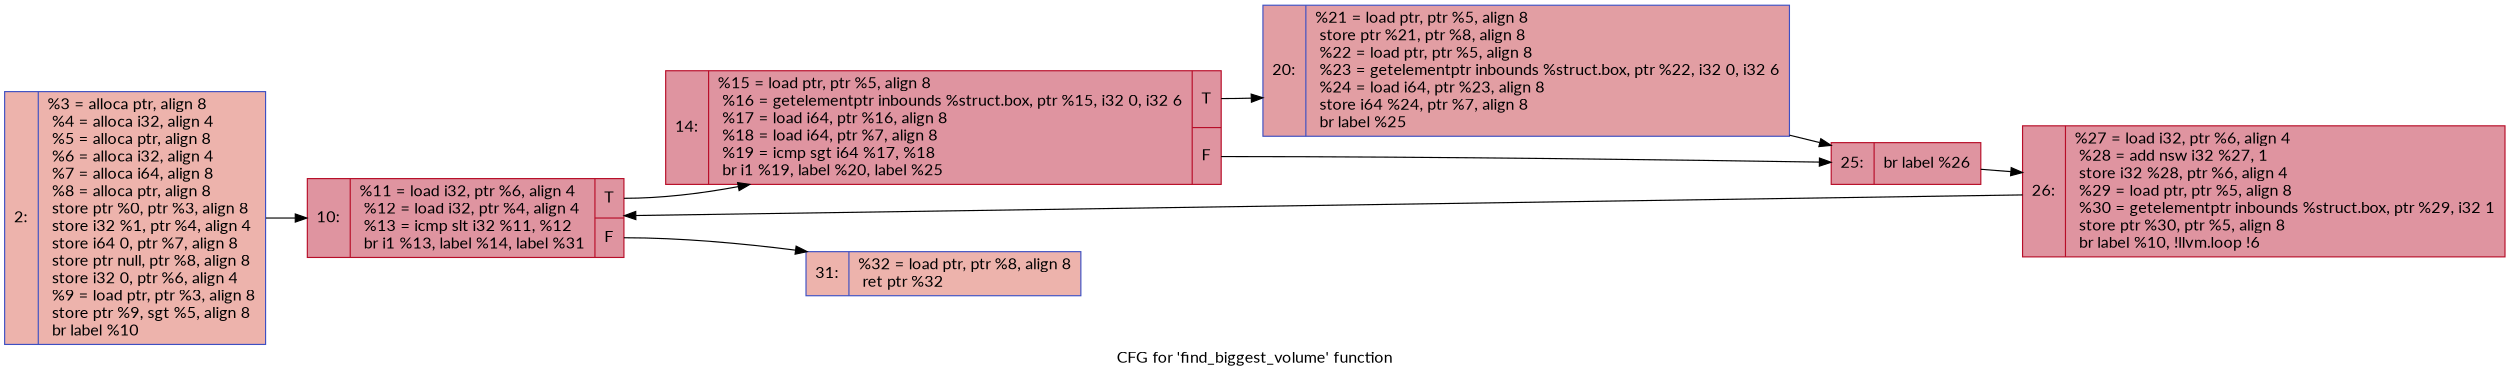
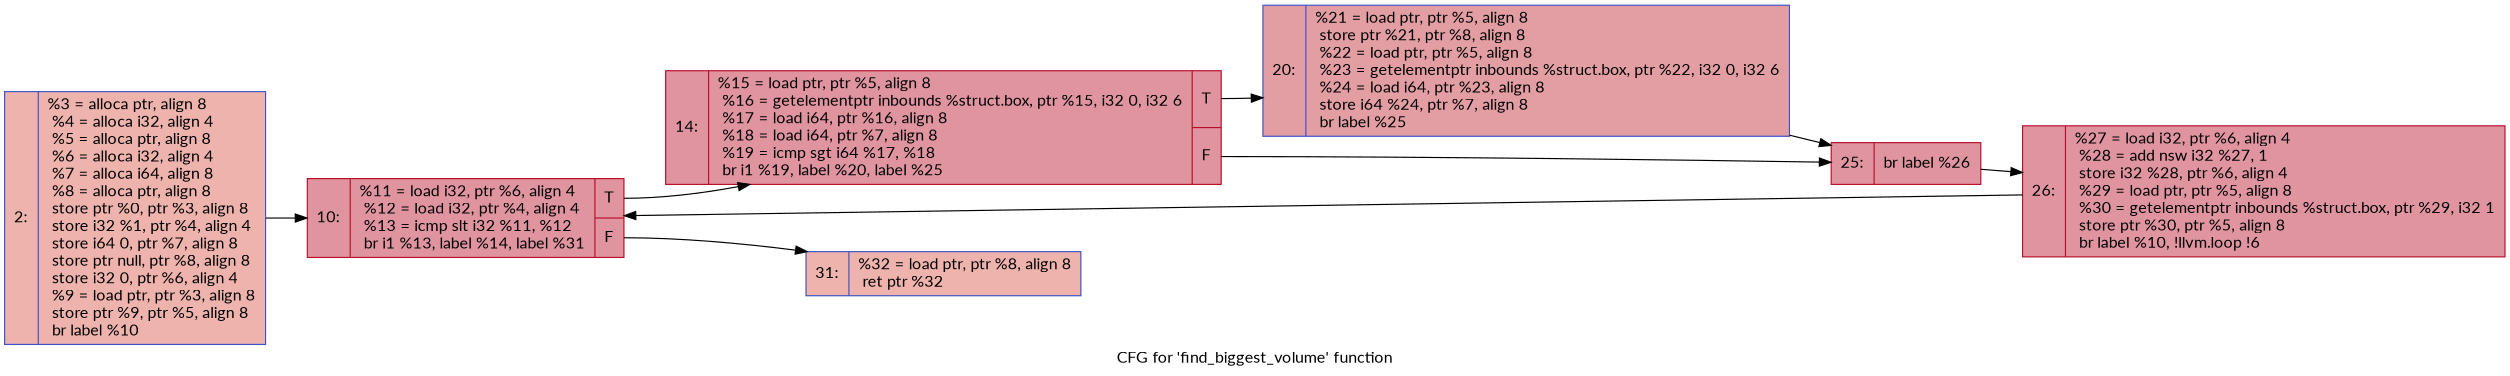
node "2:": text "store ptr %9, sgt %5, align 8" -> "store ptr %9, ptr %5, align 8"
